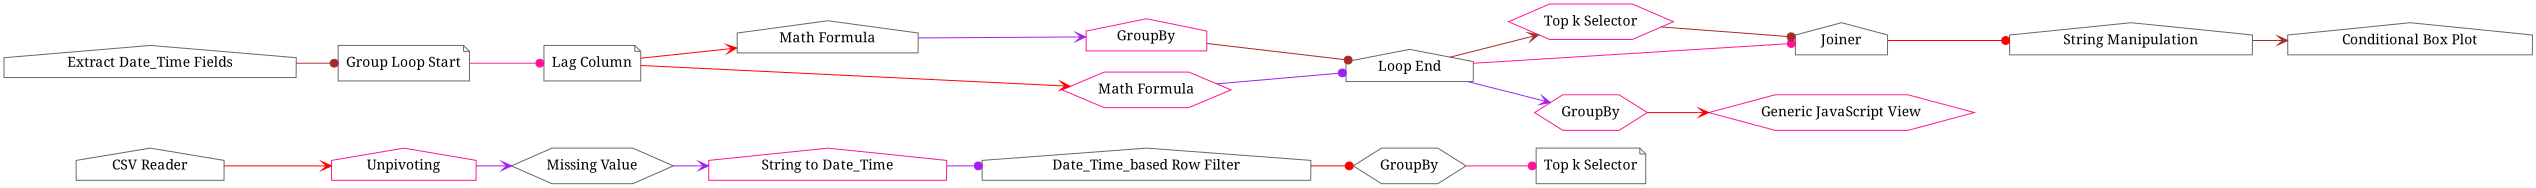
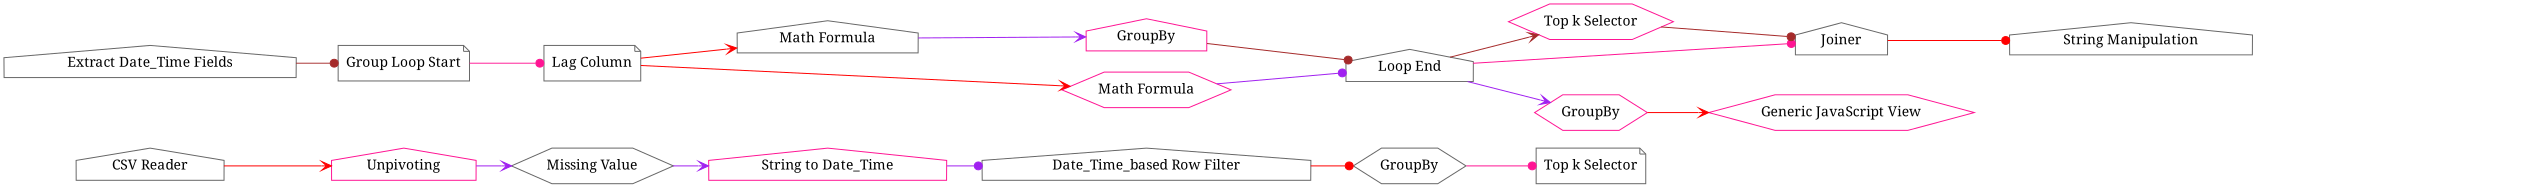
node "Conditional Box Plot": removed
